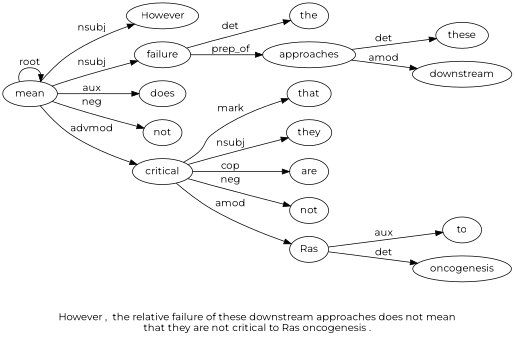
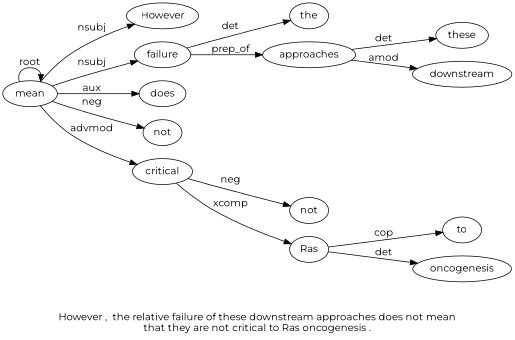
node "that": removed
node "they": removed
node "are": removed
edge "critical" -> "Ras": label "amod" -> "xcomp"
edge "Ras" -> "to": label "aux" -> "cop"
